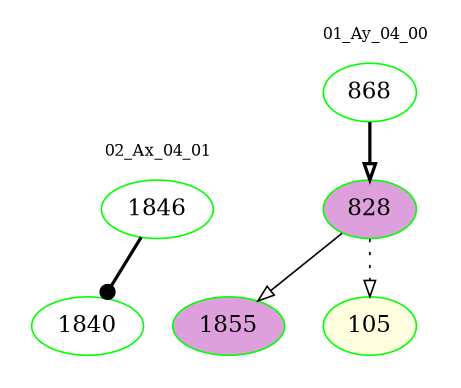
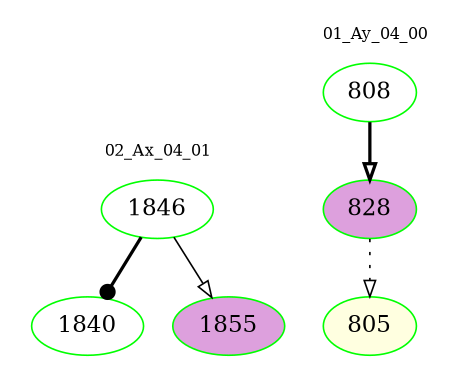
node "868": label "868" -> "808"
edge "828" -> "1855": now "1846" -> "1855"
node "105": label "105" -> "805"
